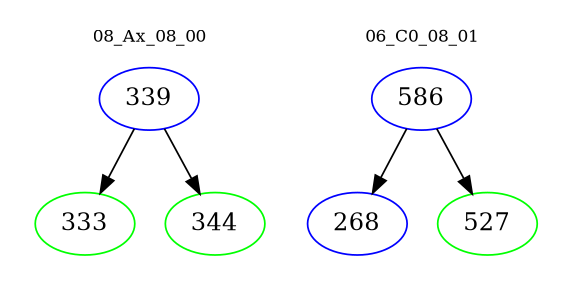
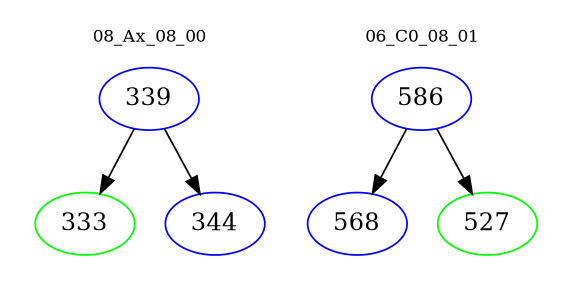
node "344": color green -> blue
node "268": label "268" -> "568"
